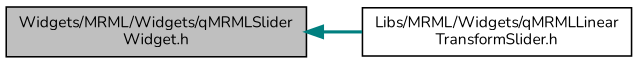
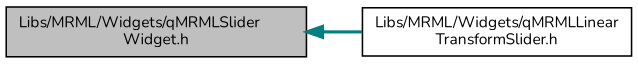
node "Widgets/MRML/Widgets/qMRMLSlider Widget.h": label "Widgets/MRML/Widgets/qMRMLSlider Widget.h" -> "Libs/MRML/Widgets/qMRMLSlider Widget.h"
